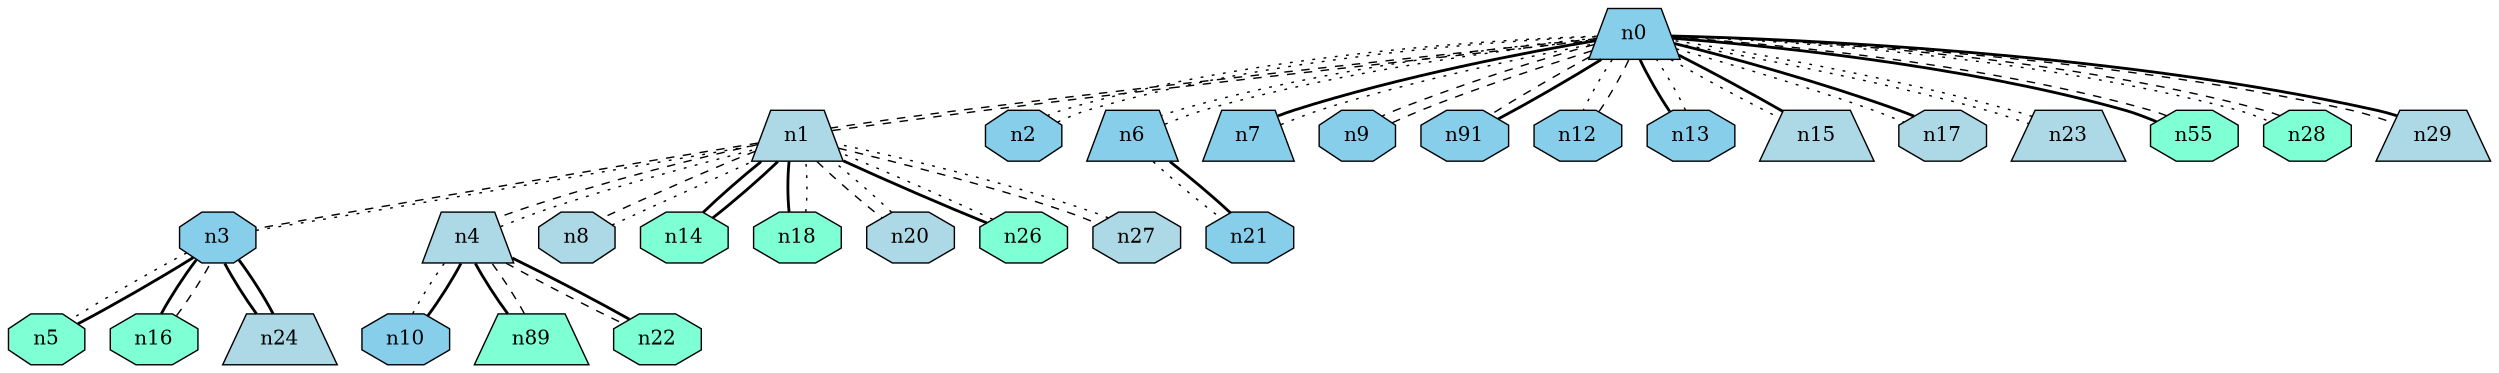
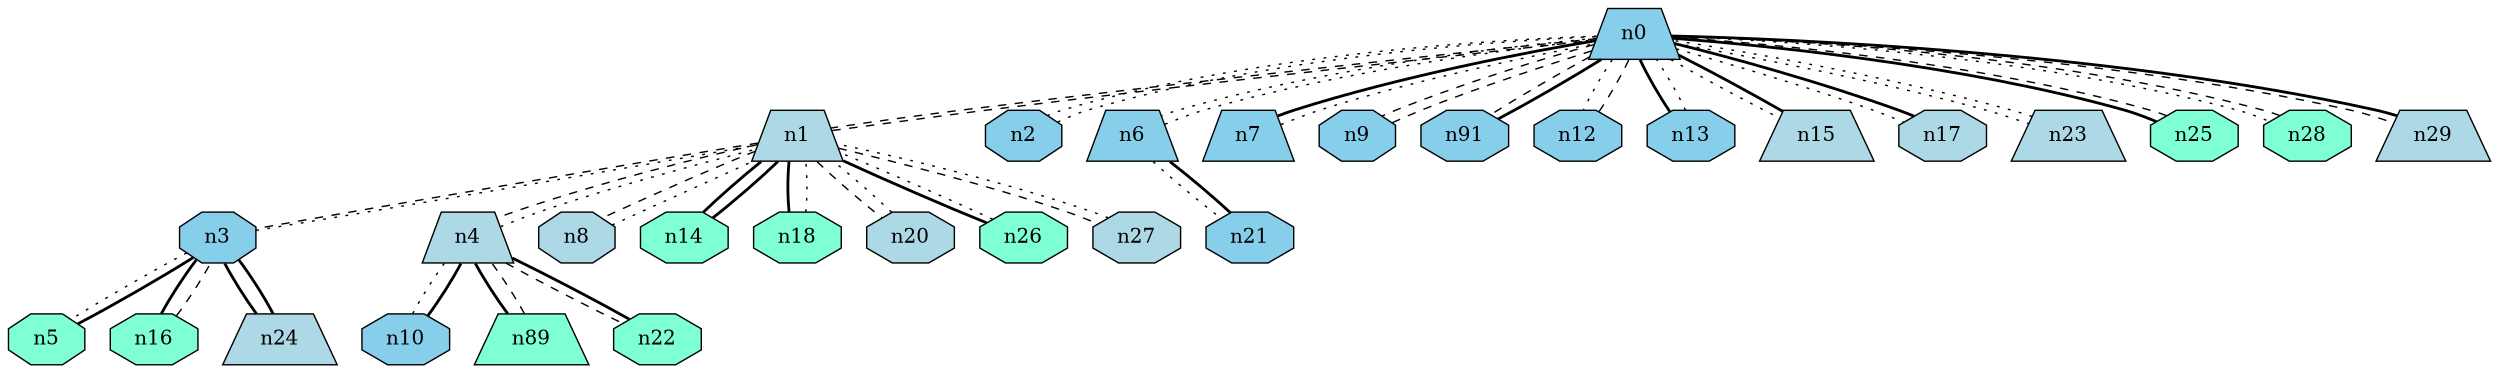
node "n55": label "n55" -> "n25"
